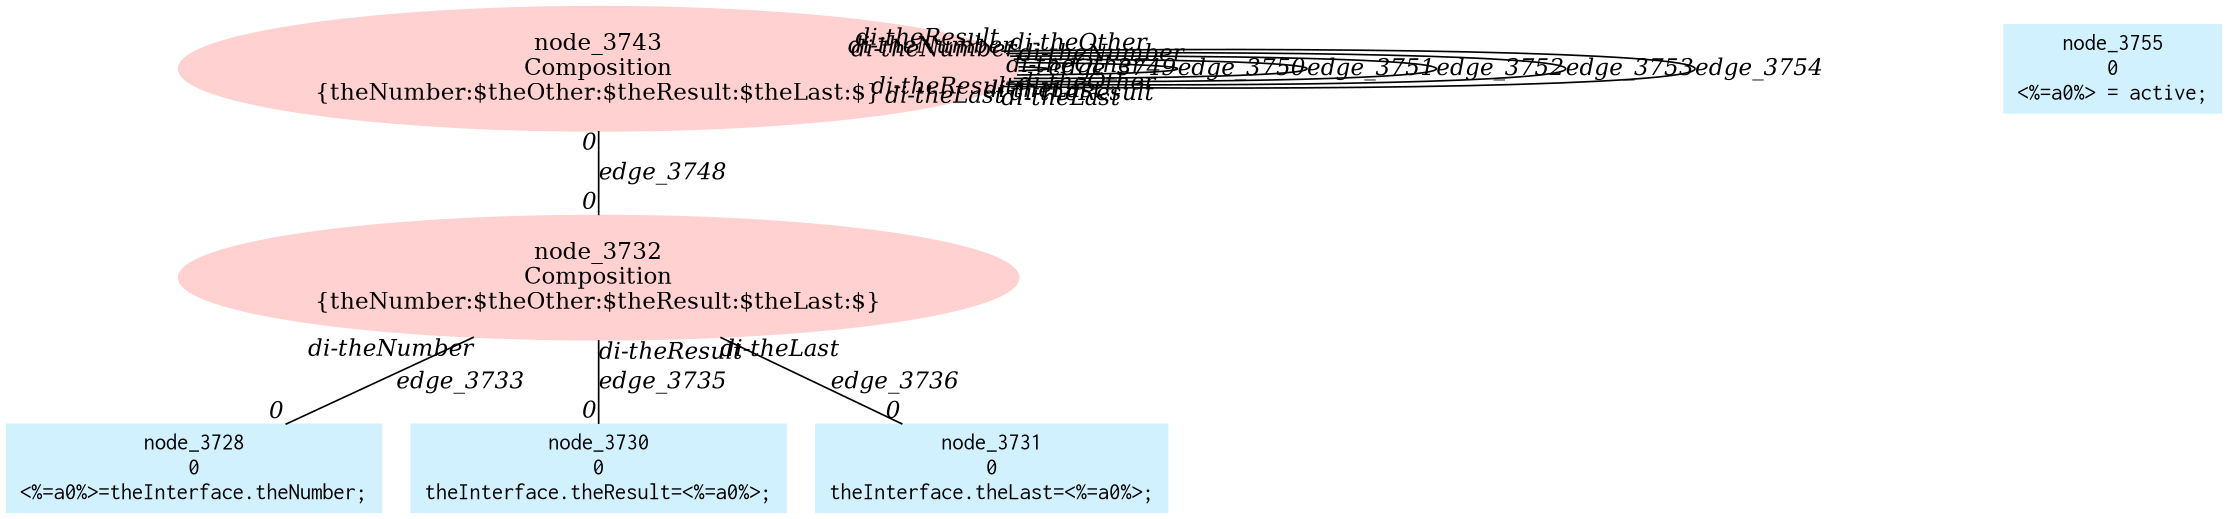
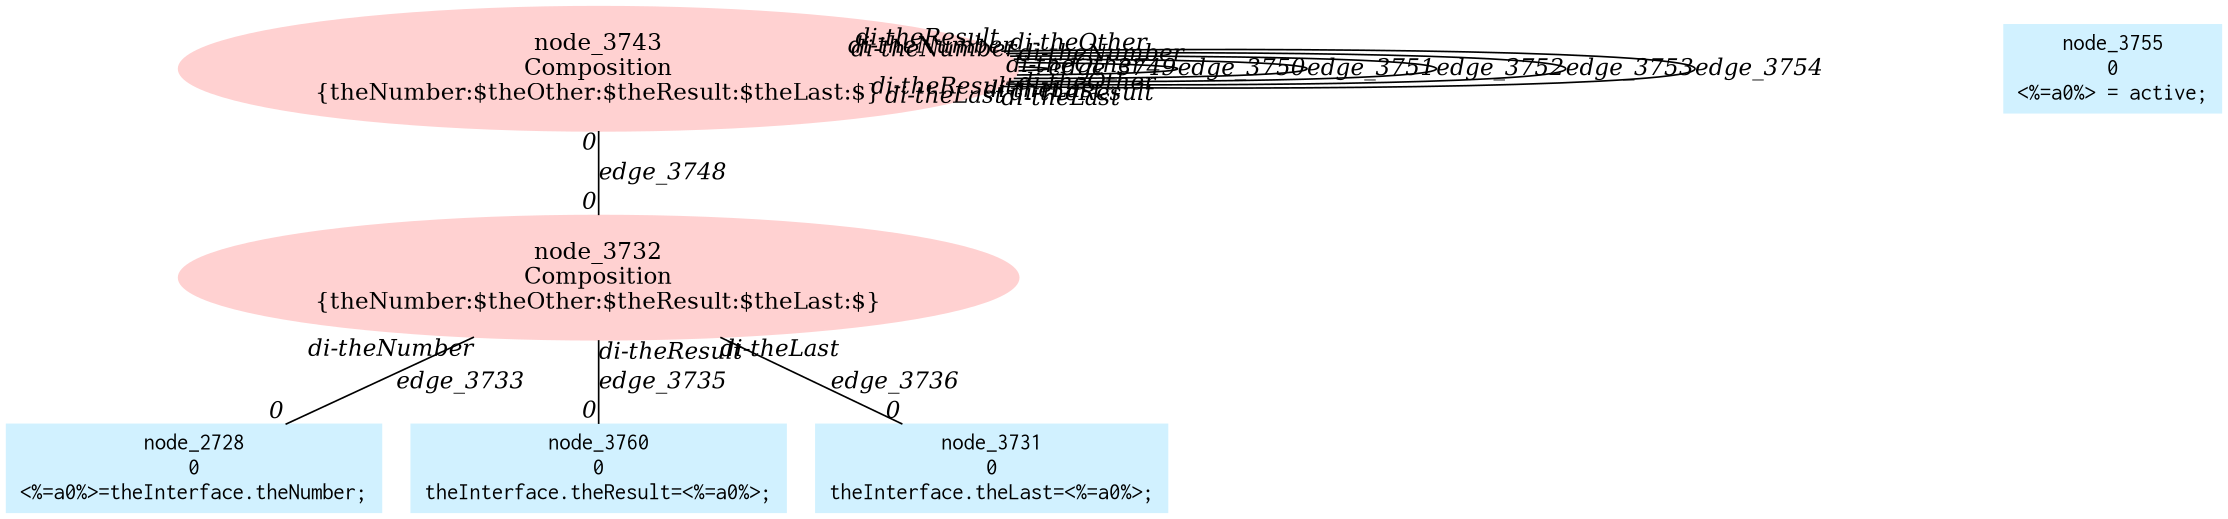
node "node_3728 0 <%=a0%>=theInterface.theNumber;": label "node_3728 0 <%=a0%>=theInterface.theNumber;" -> "node_2728 0 <%=a0%>=theInterface.theNumber;"
node "node_3730 0 theInterface.theResult=<%=a0%>;": label "node_3730 0 theInterface.theResult=<%=a0%>;" -> "node_3760 0 theInterface.theResult=<%=a0%>;"
